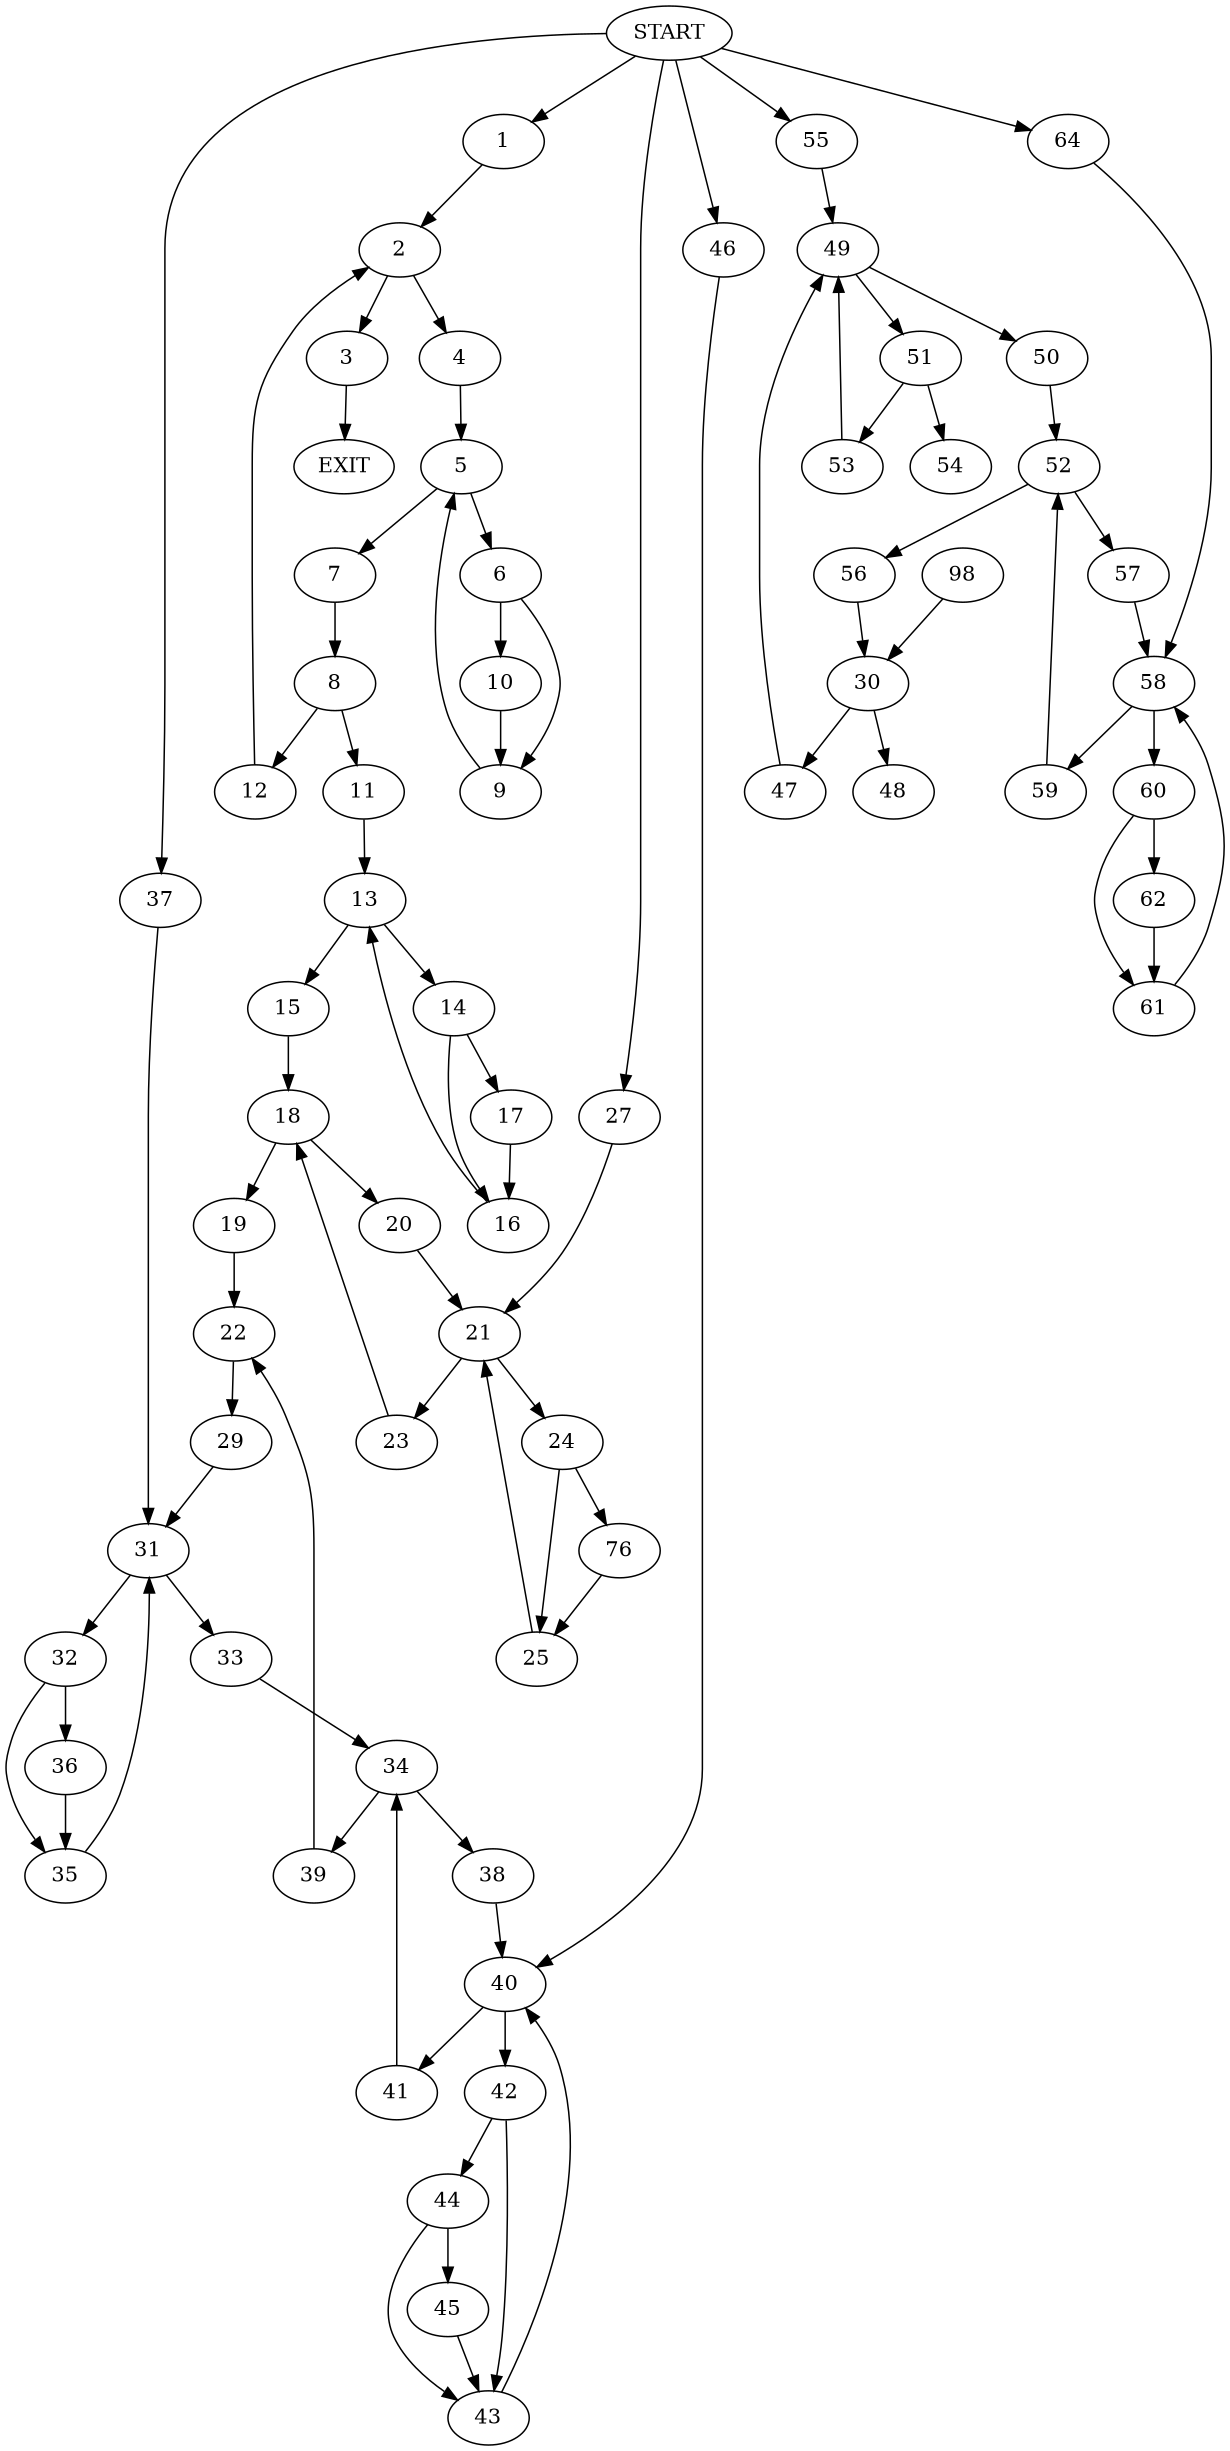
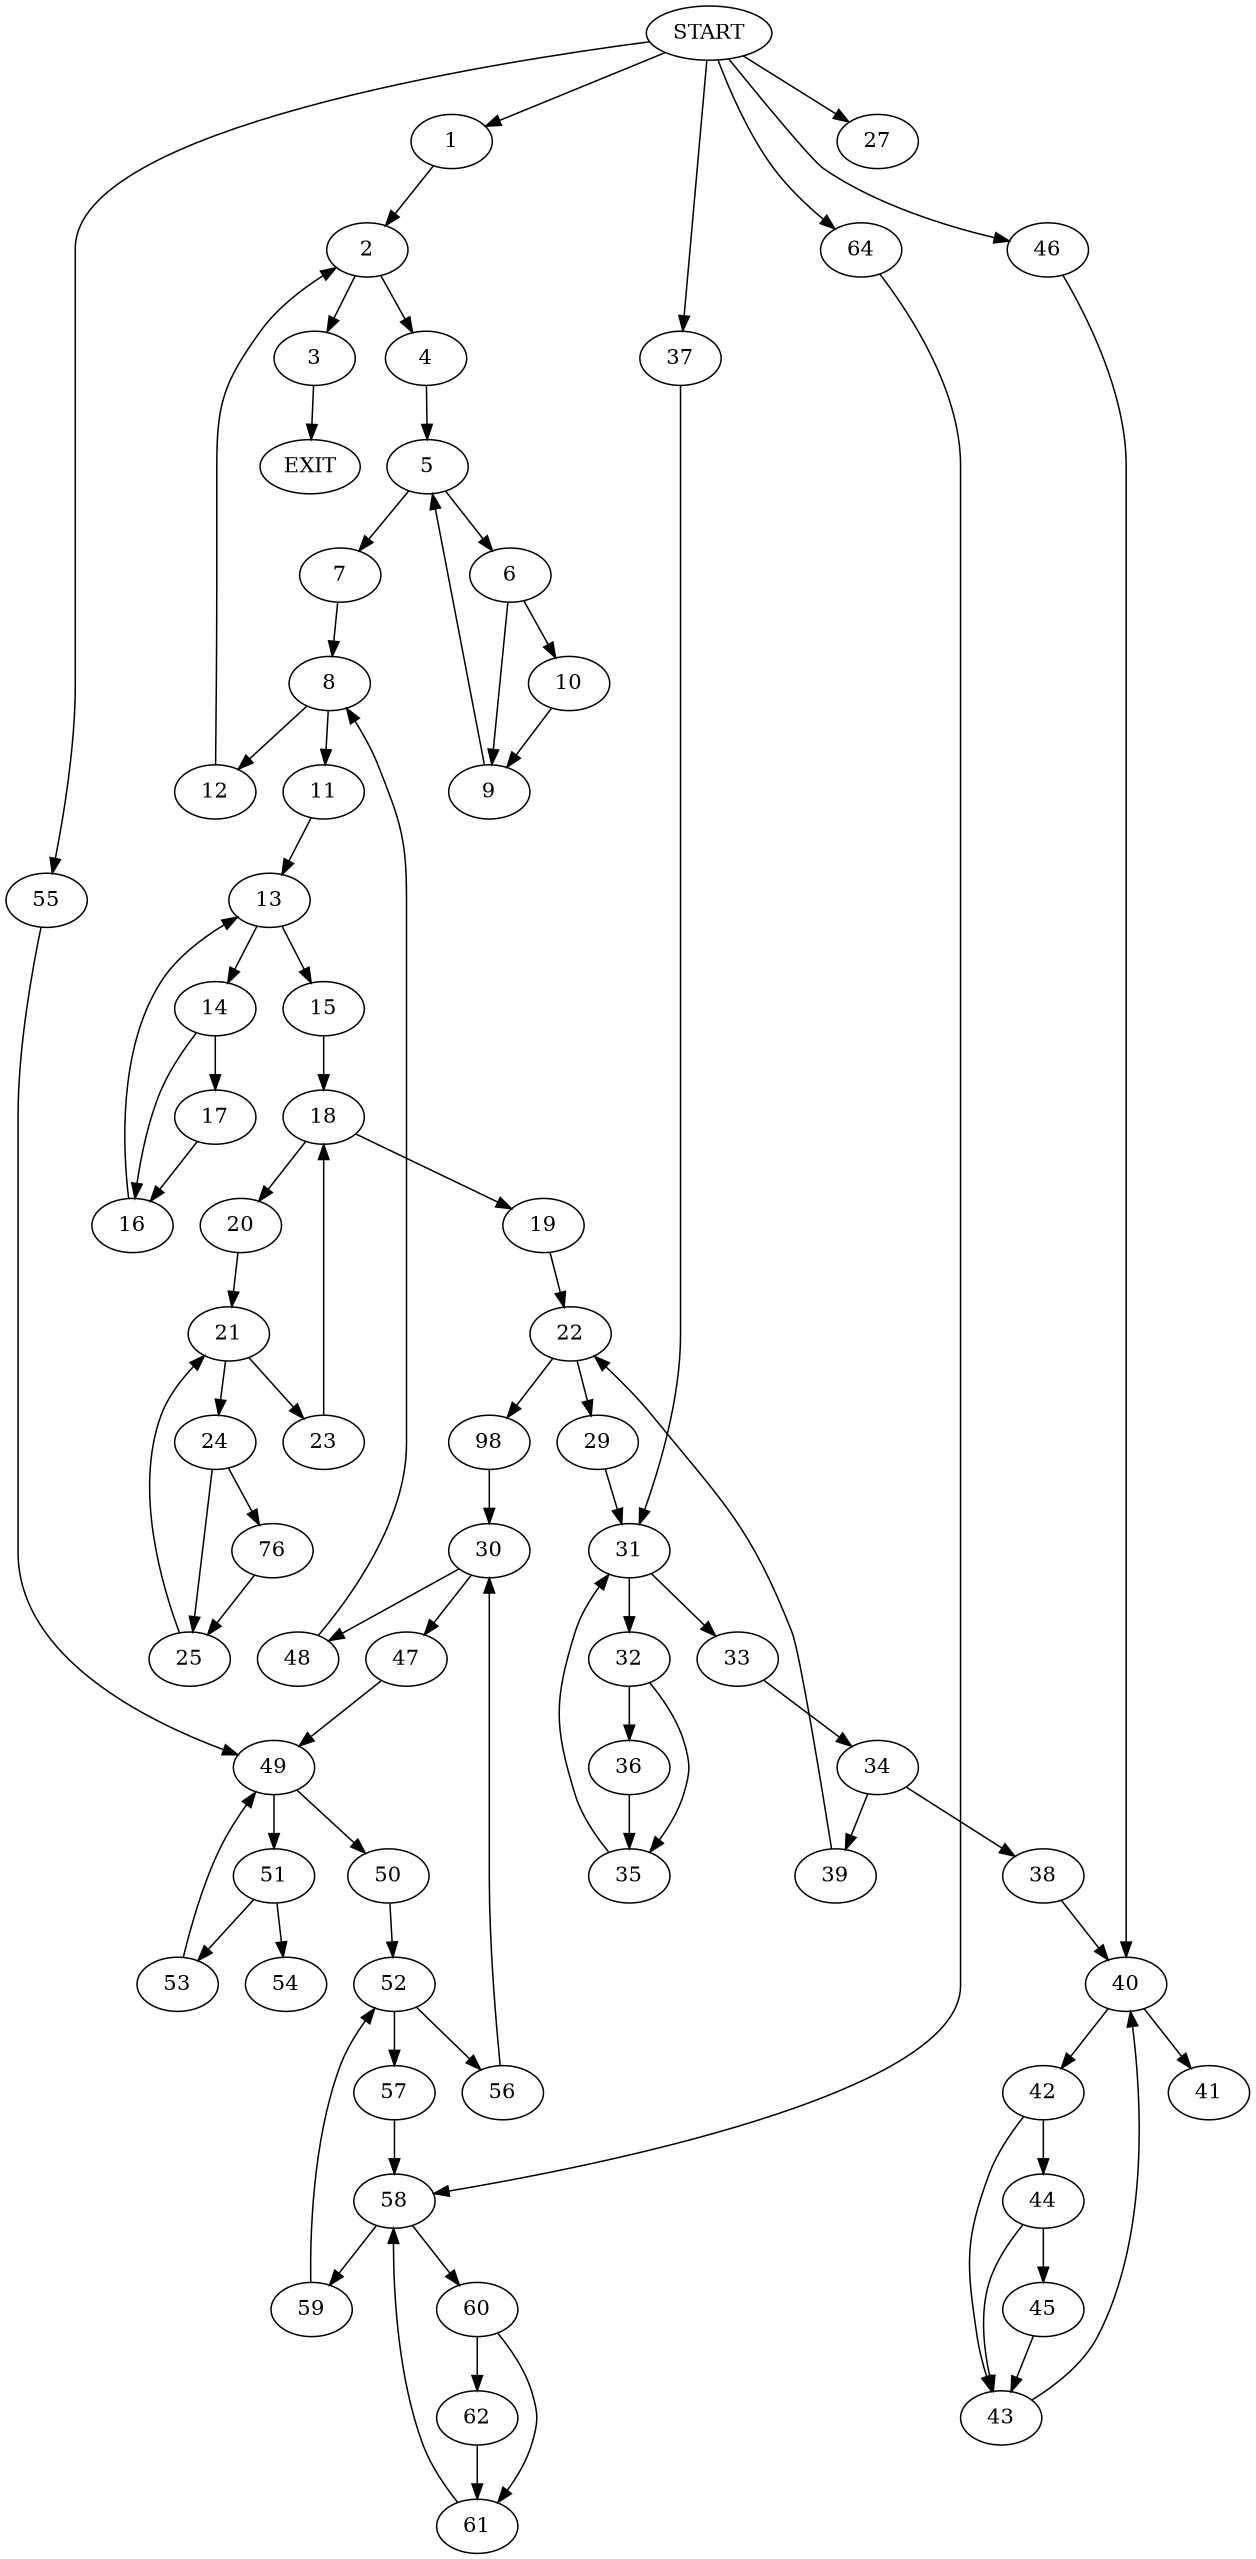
edge "48" -> "8": added
edge "27" -> "21": removed
edge "22" -> "98": added
edge "41" -> "34": removed
